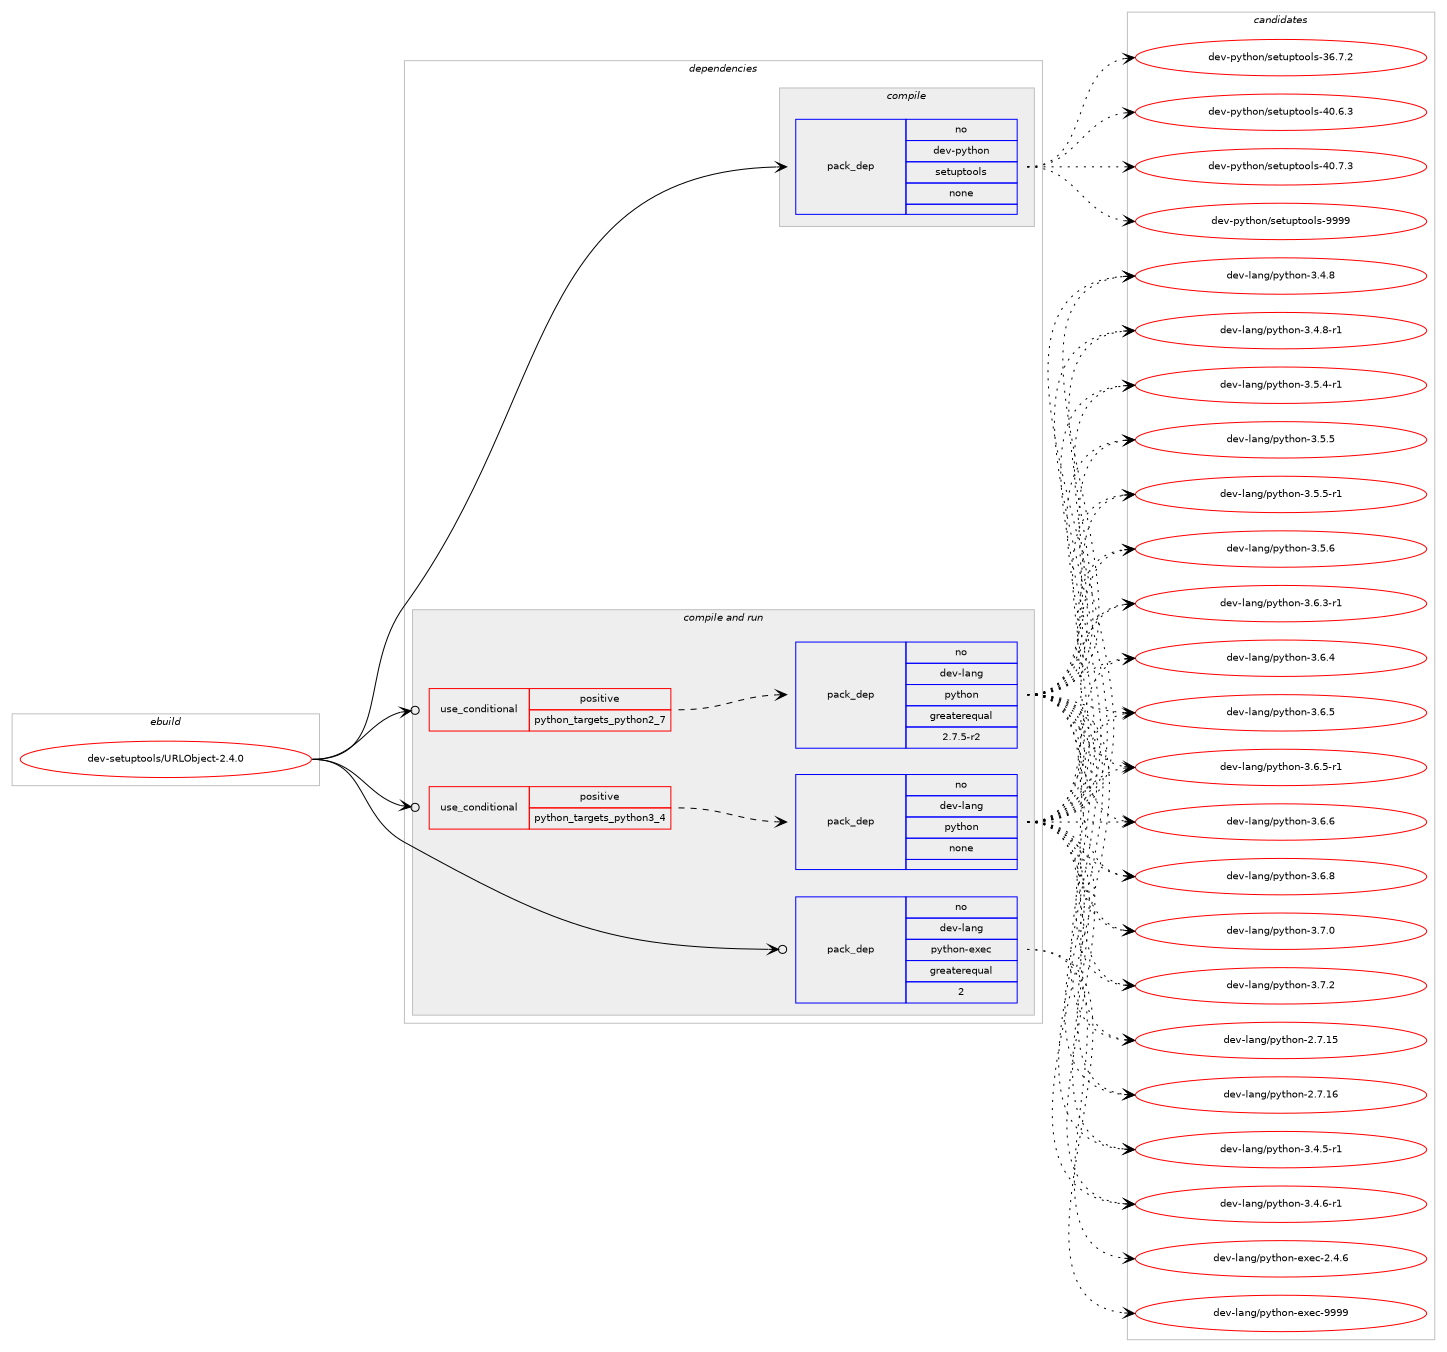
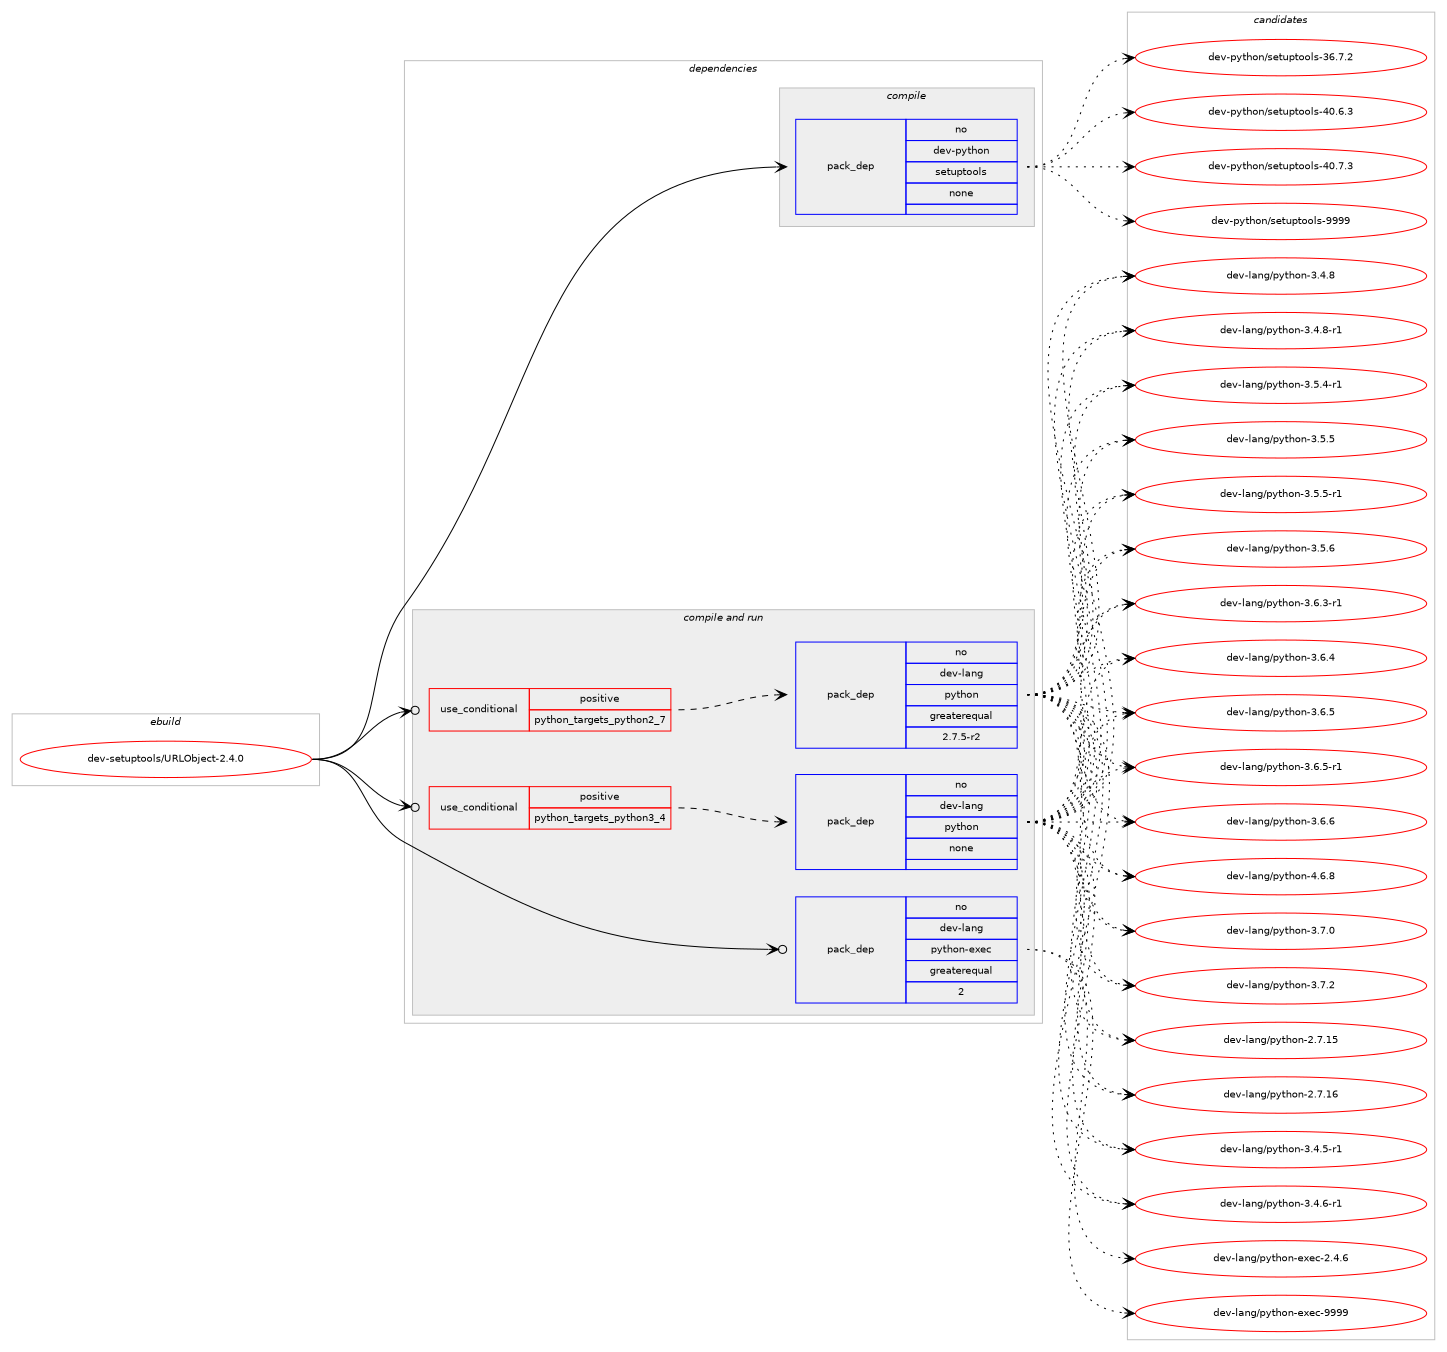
node "dev-lang/python-3.6.8": label "dev-lang/python-3.6.8" -> "dev-lang/python-4.6.8"
